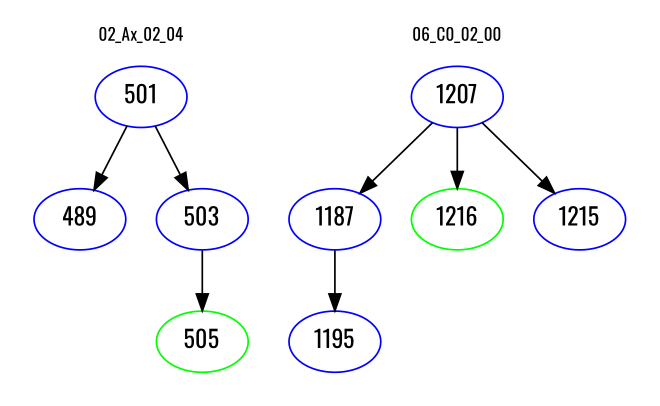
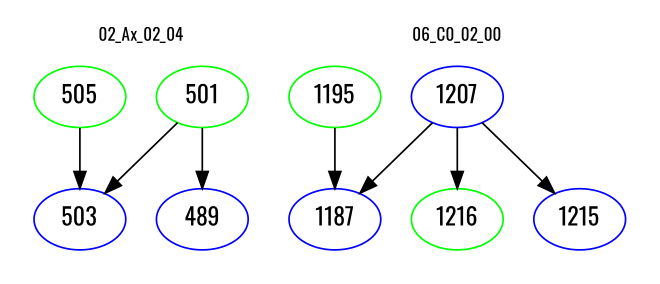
node "501": color blue -> green
edge "503" -> "505": reversed
edge "1187" -> "1195": reversed
node "1195": color blue -> green
